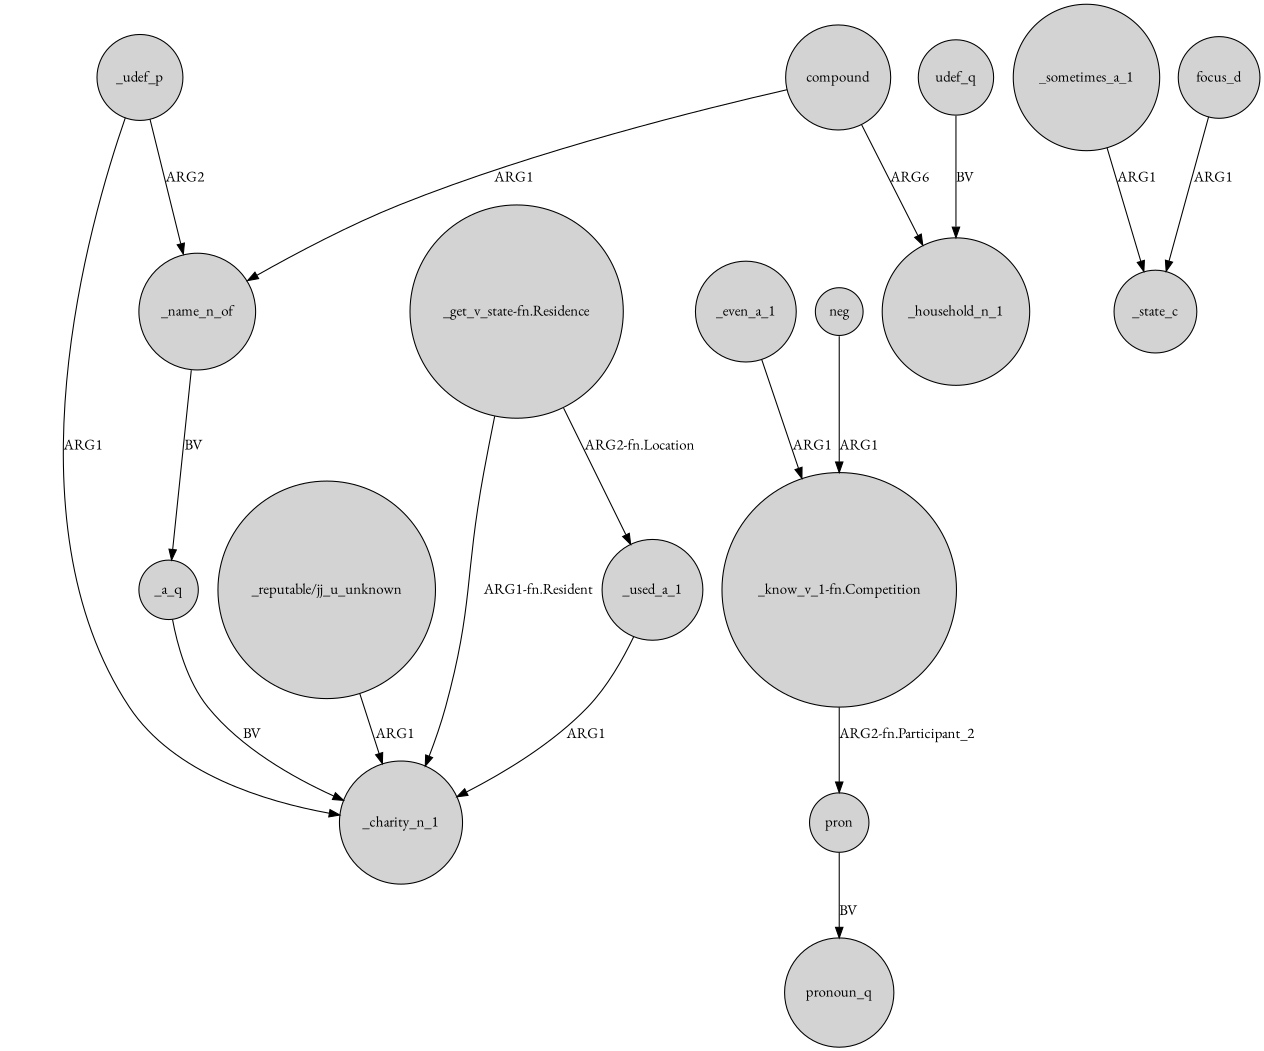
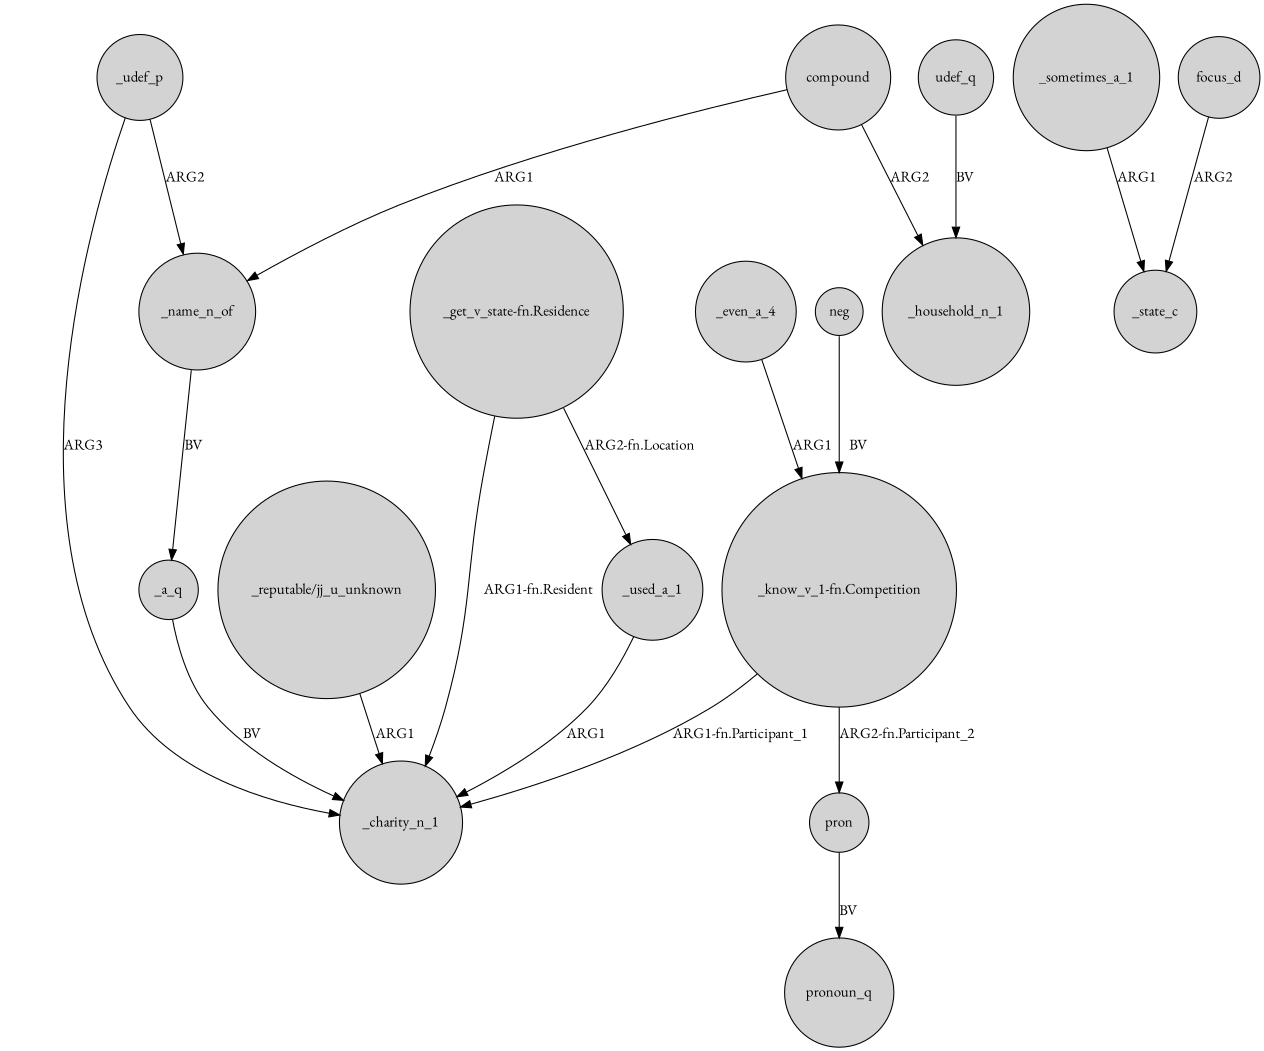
edge "compound" -> "_household_n_1": label "ARG6" -> "ARG2"
edge "focus_d" -> "_state_c": label "ARG1" -> "ARG2"
node "_even_a_1": label "_even_a_1" -> "_even_a_4"
edge "_udef_p" -> "_charity_n_1": label "ARG1" -> "ARG3"
edge "neg" -> "_know_v_1-fn.Competition": label "ARG1" -> "BV"
edge "_know_v_1-fn.Competition" -> "_charity_n_1": added, label "ARG1-fn.Participant_1"
